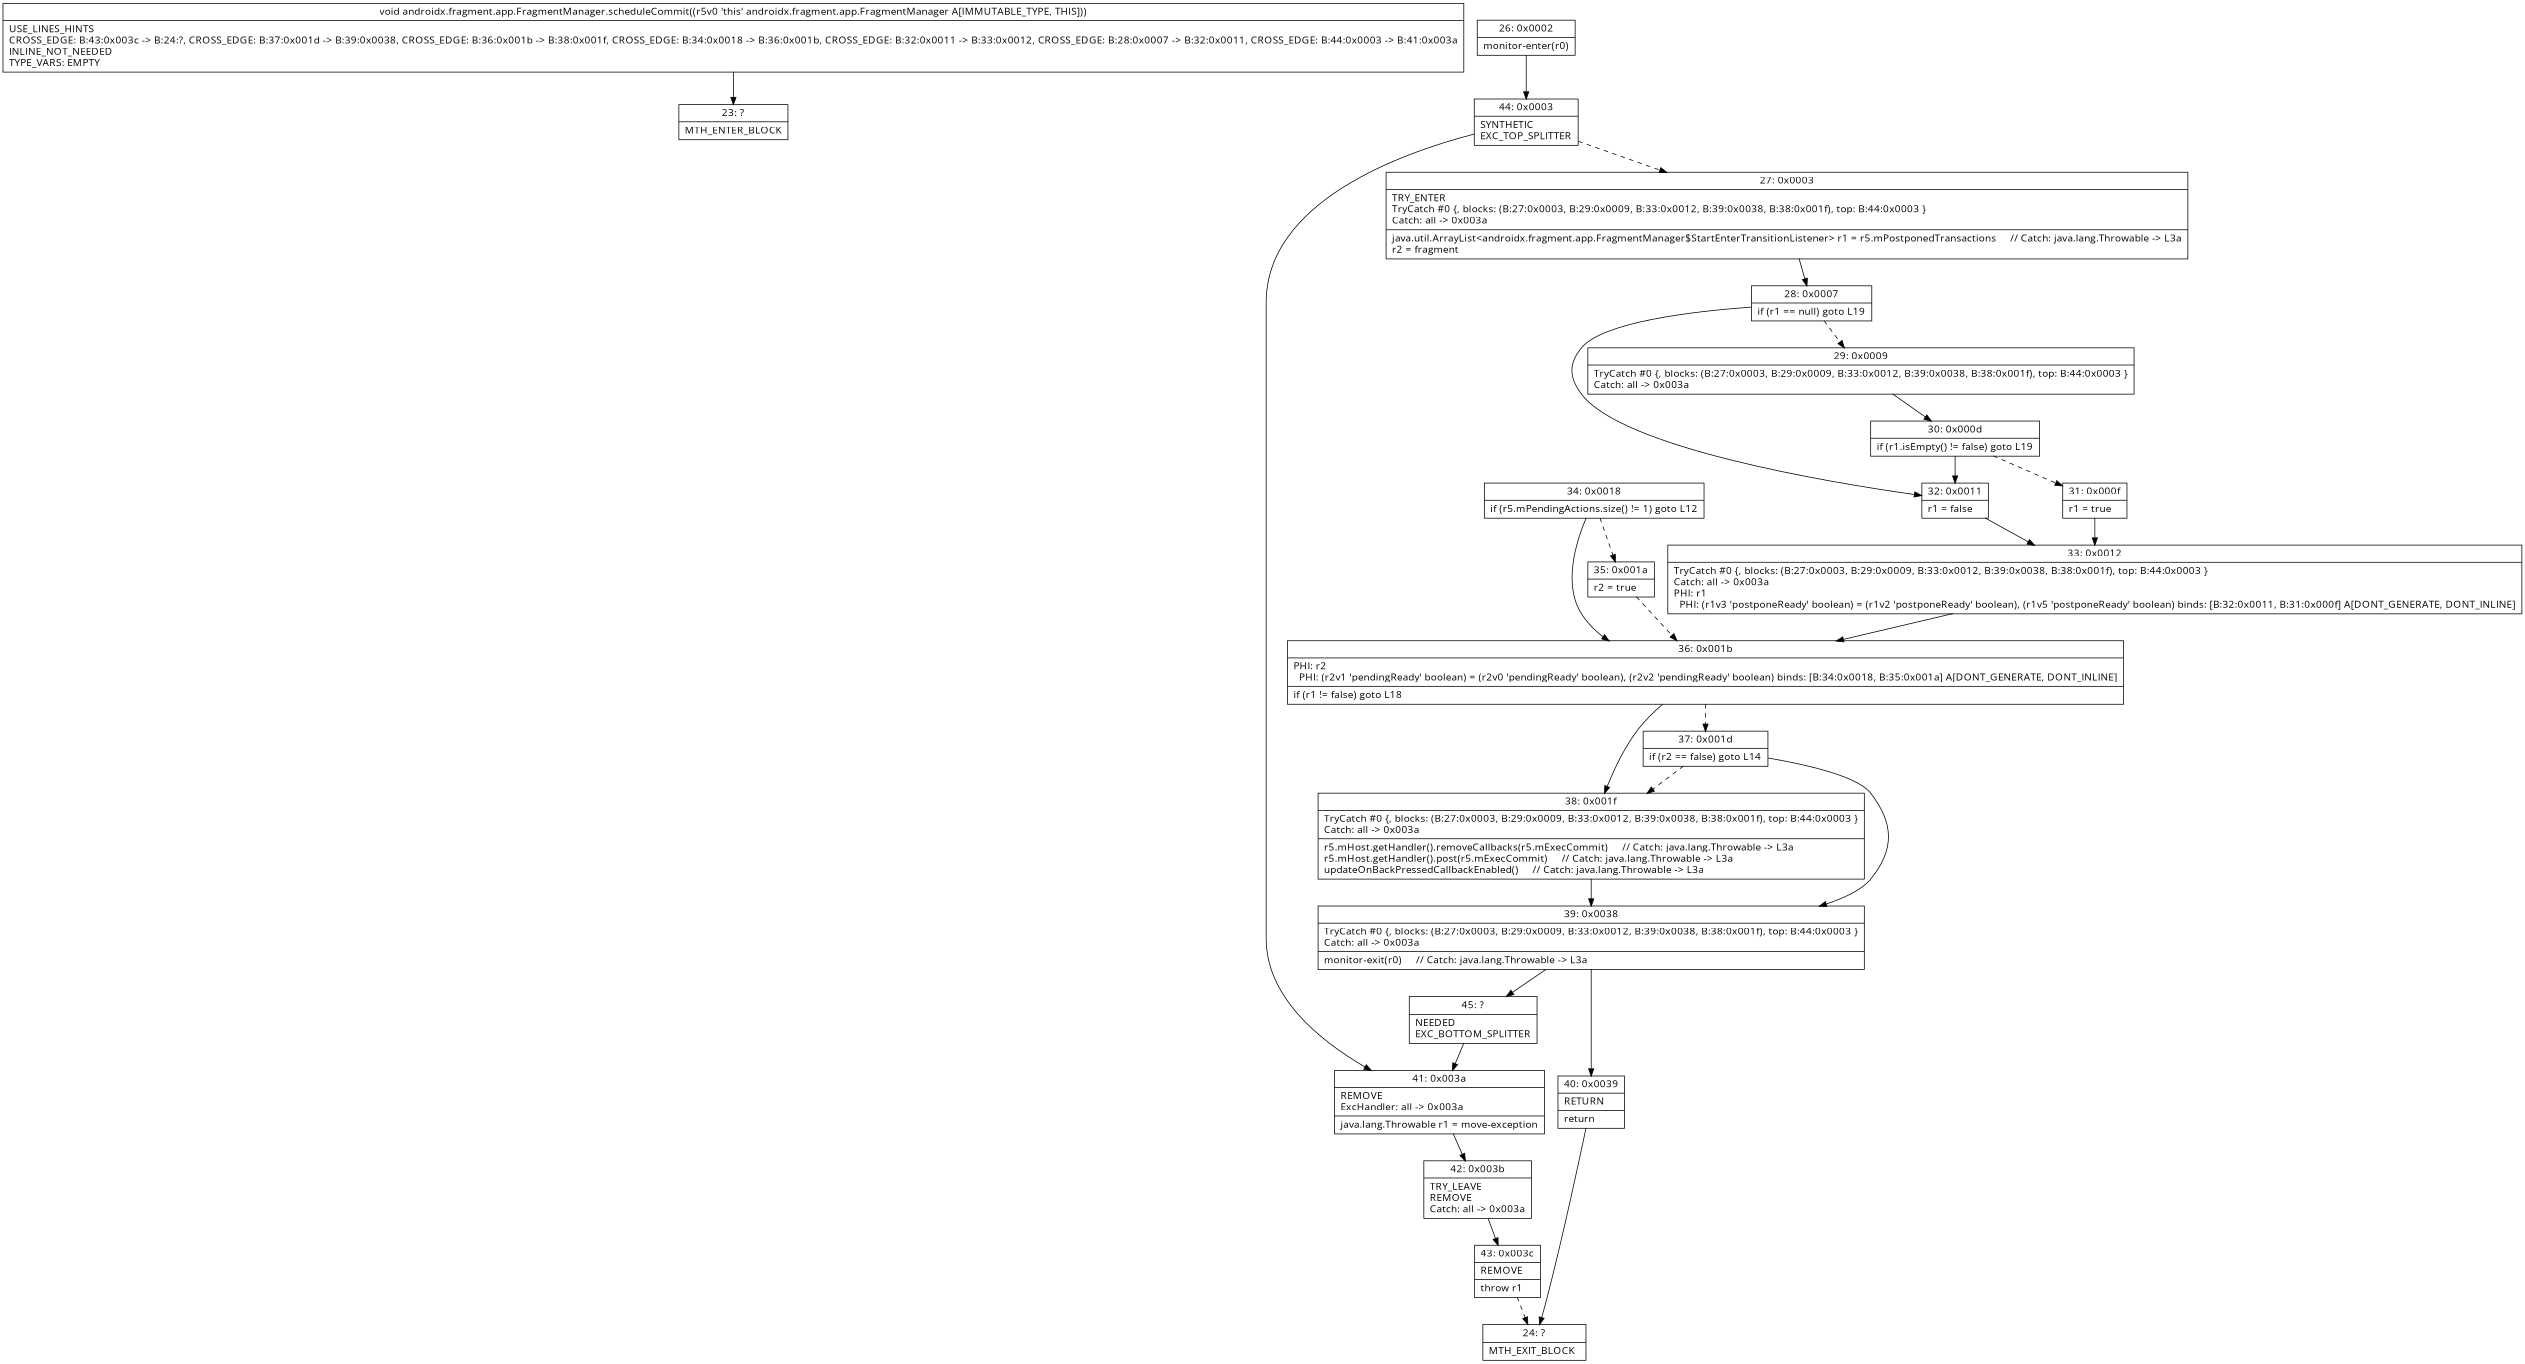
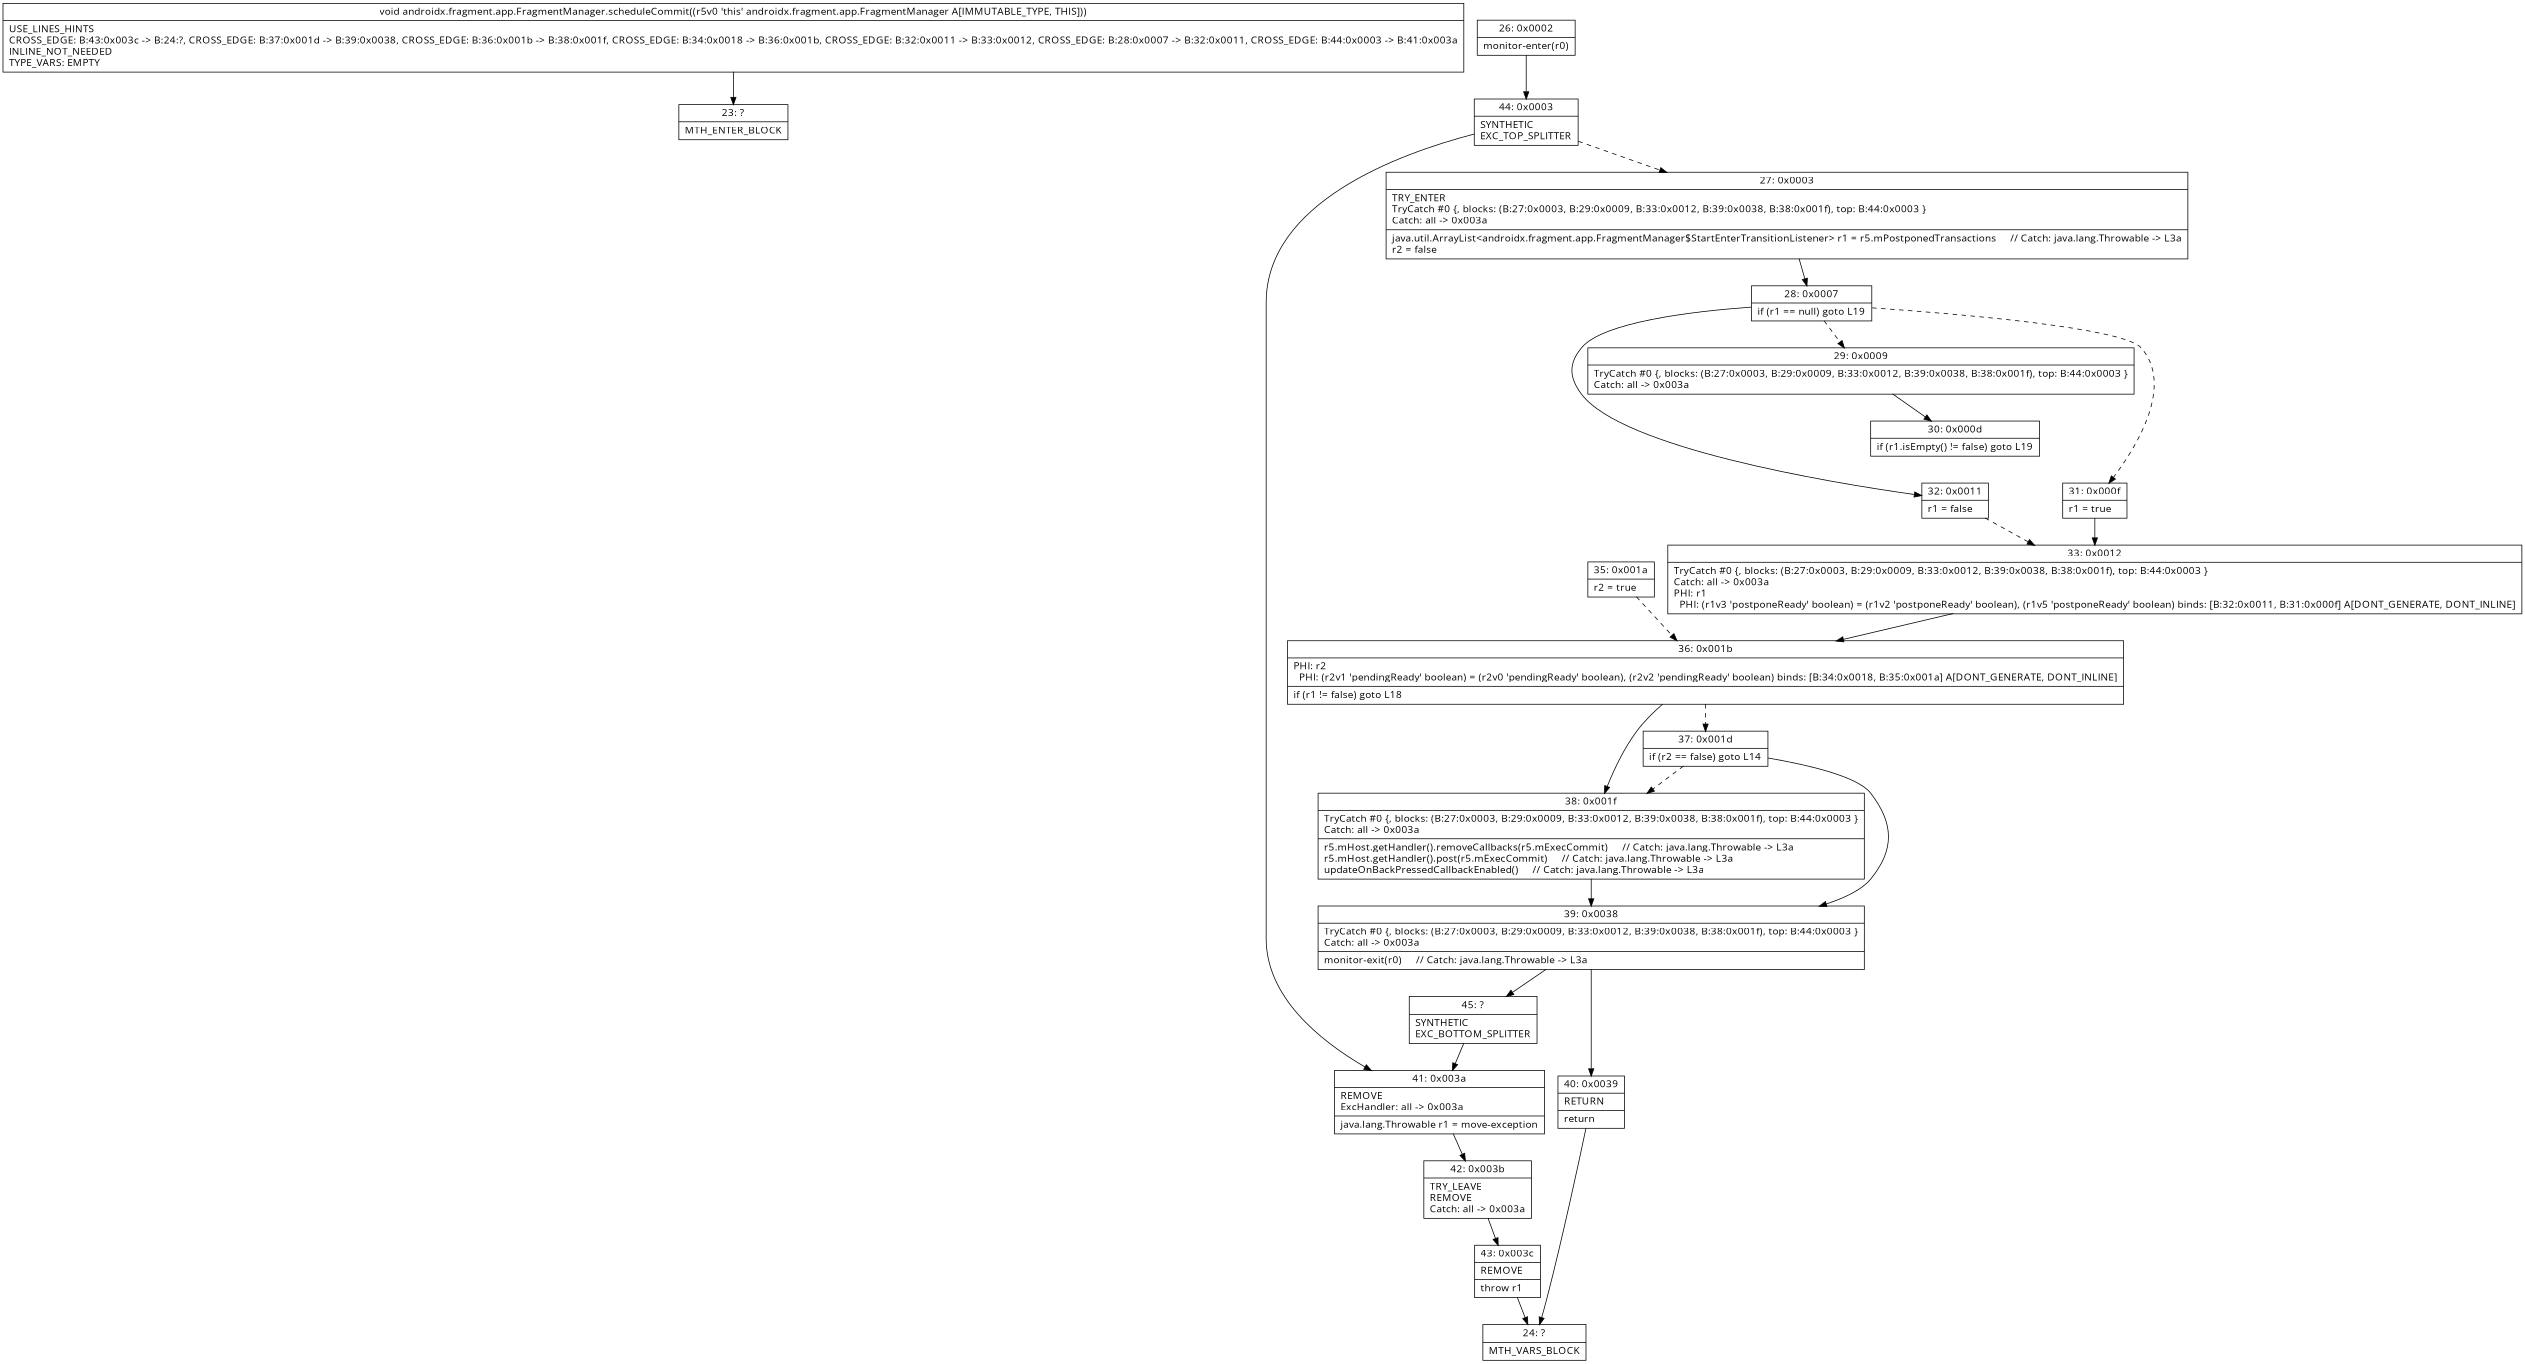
node "27: 0x0003": text "r2 = fragment" -> "r2 = false"
edge "30: 0x000d" -> "32: 0x0011": removed
edge "30: 0x000d" -> "31: 0x000f": now "28: 0x0007" -> "31: 0x000f"
node "34: 0x0018": removed
edge "32: 0x0011" -> "33: 0x0012": style solid -> dashed
node "45: ?": text "NEEDED" -> "SYNTHETIC"
edge "43: 0x003c" -> "24: ?": style dashed -> solid
node "24: ?": text "MTH_EXIT_BLOCK" -> "MTH_VARS_BLOCK"
